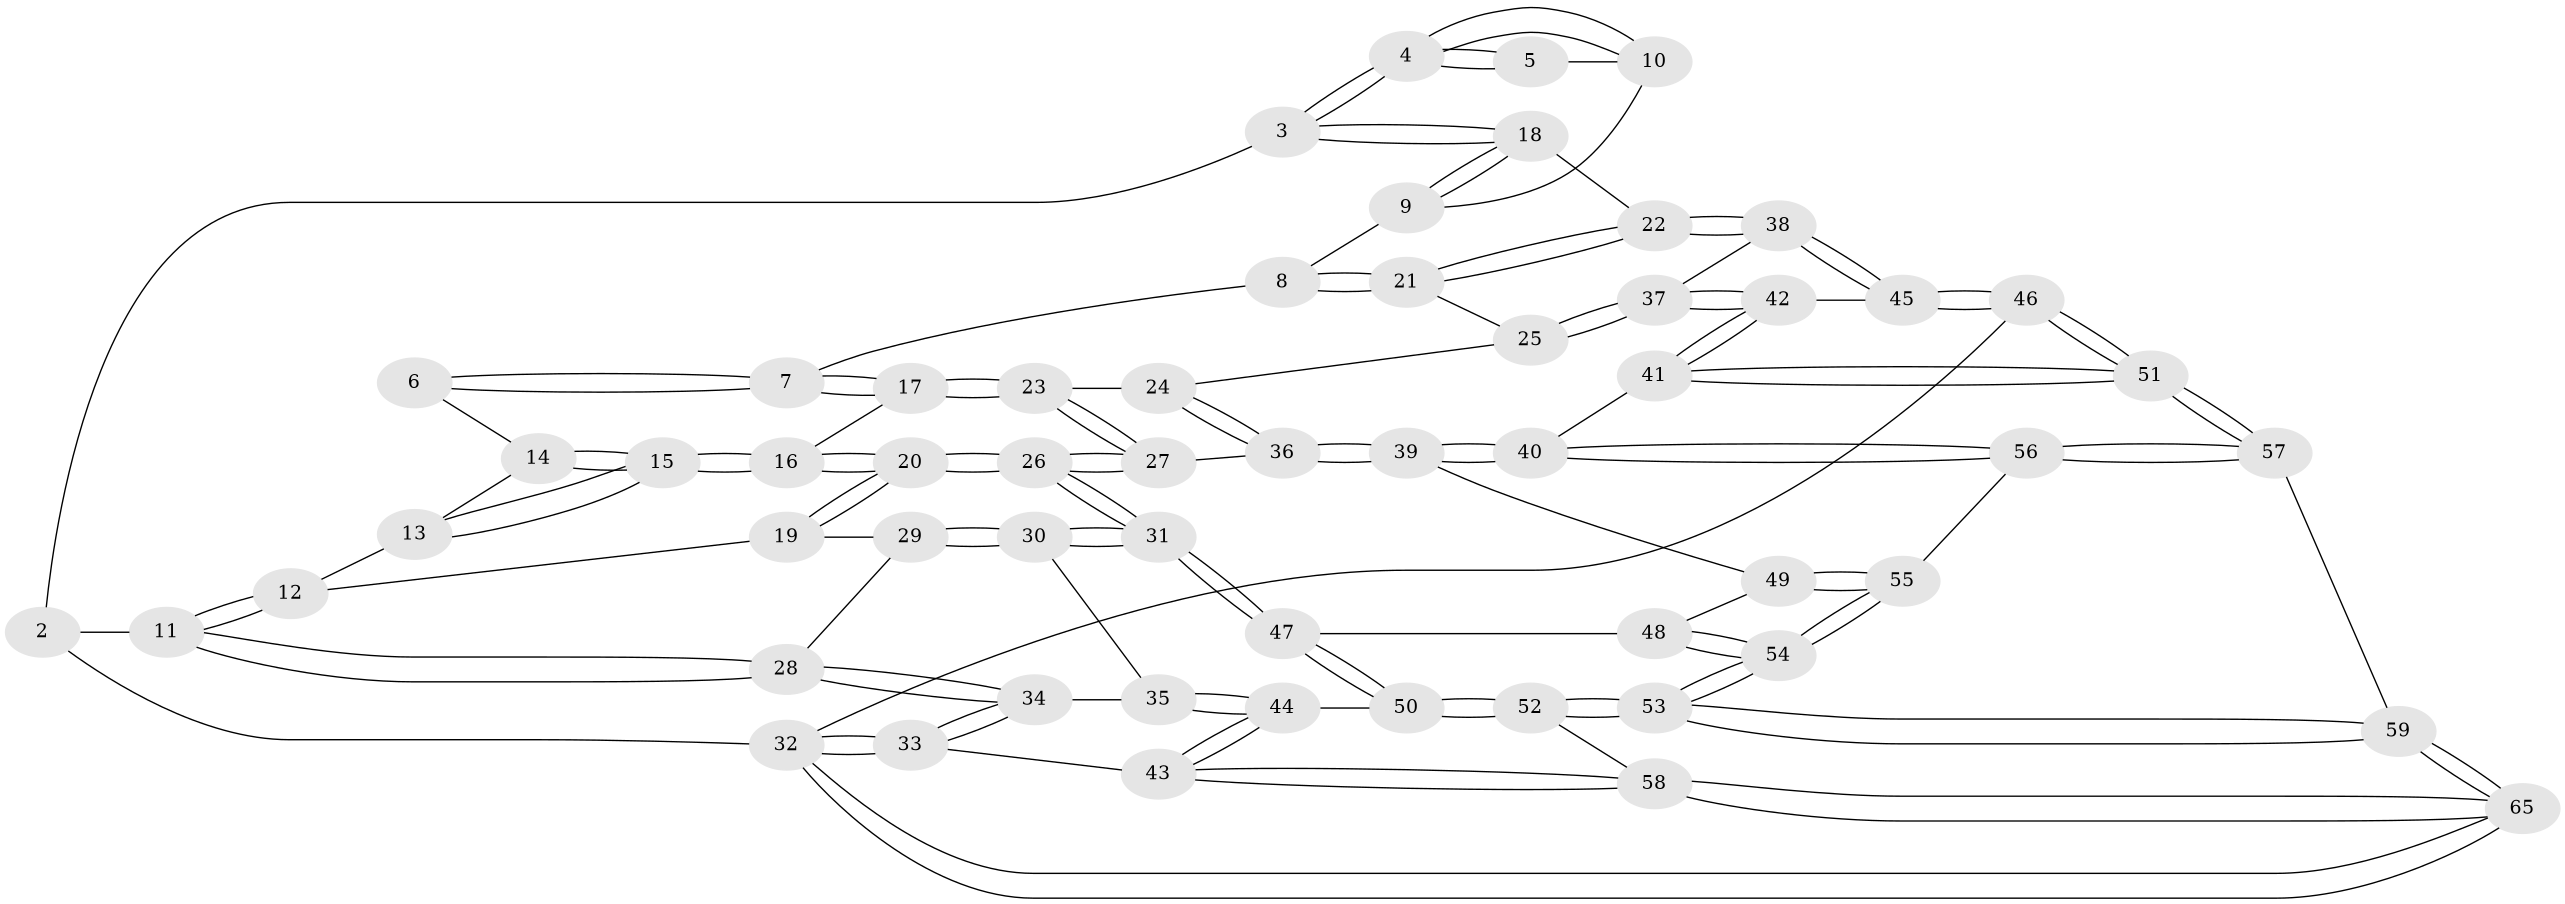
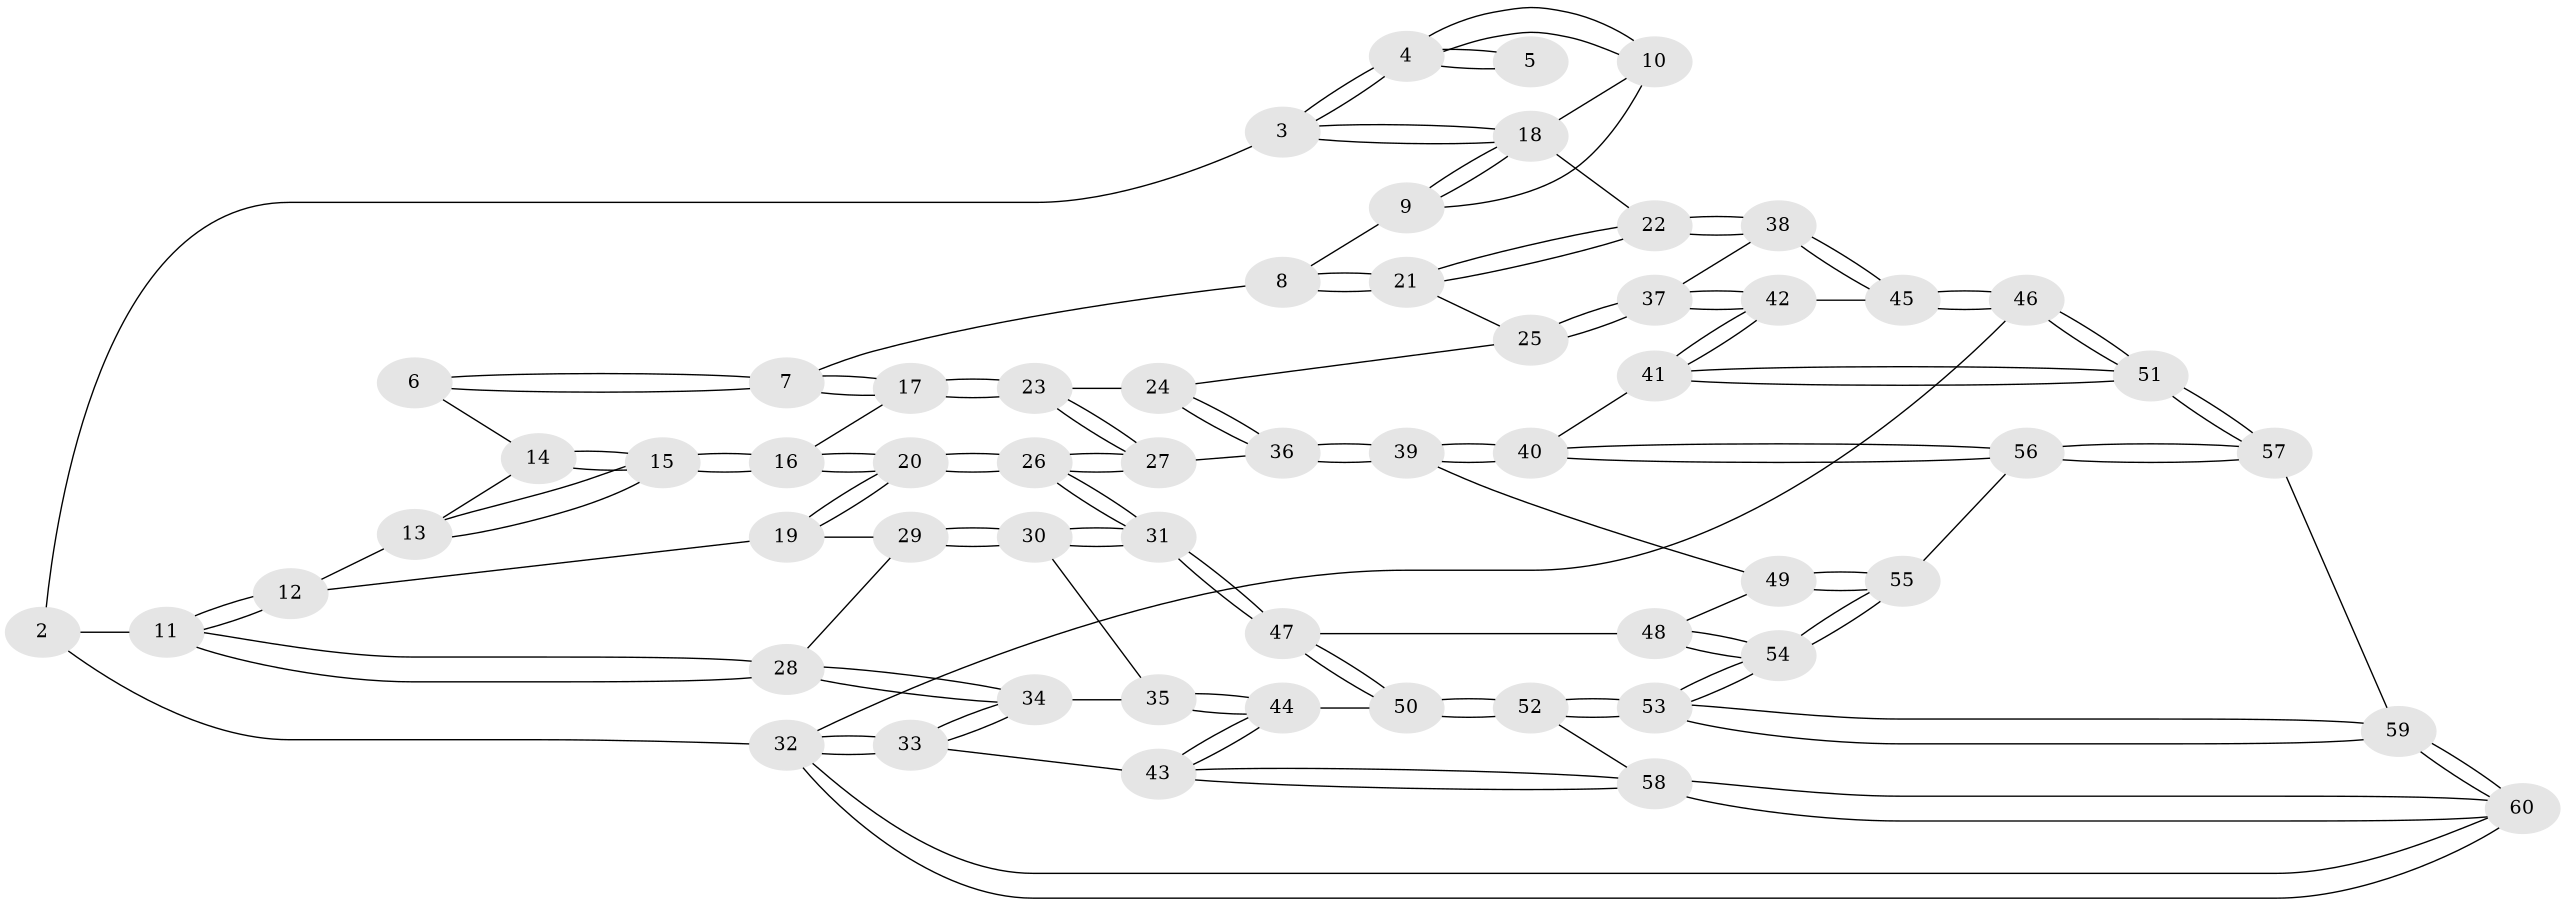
edge "5" -- "10": now "18" -- "10"
node "65": label "65" -> "60"
